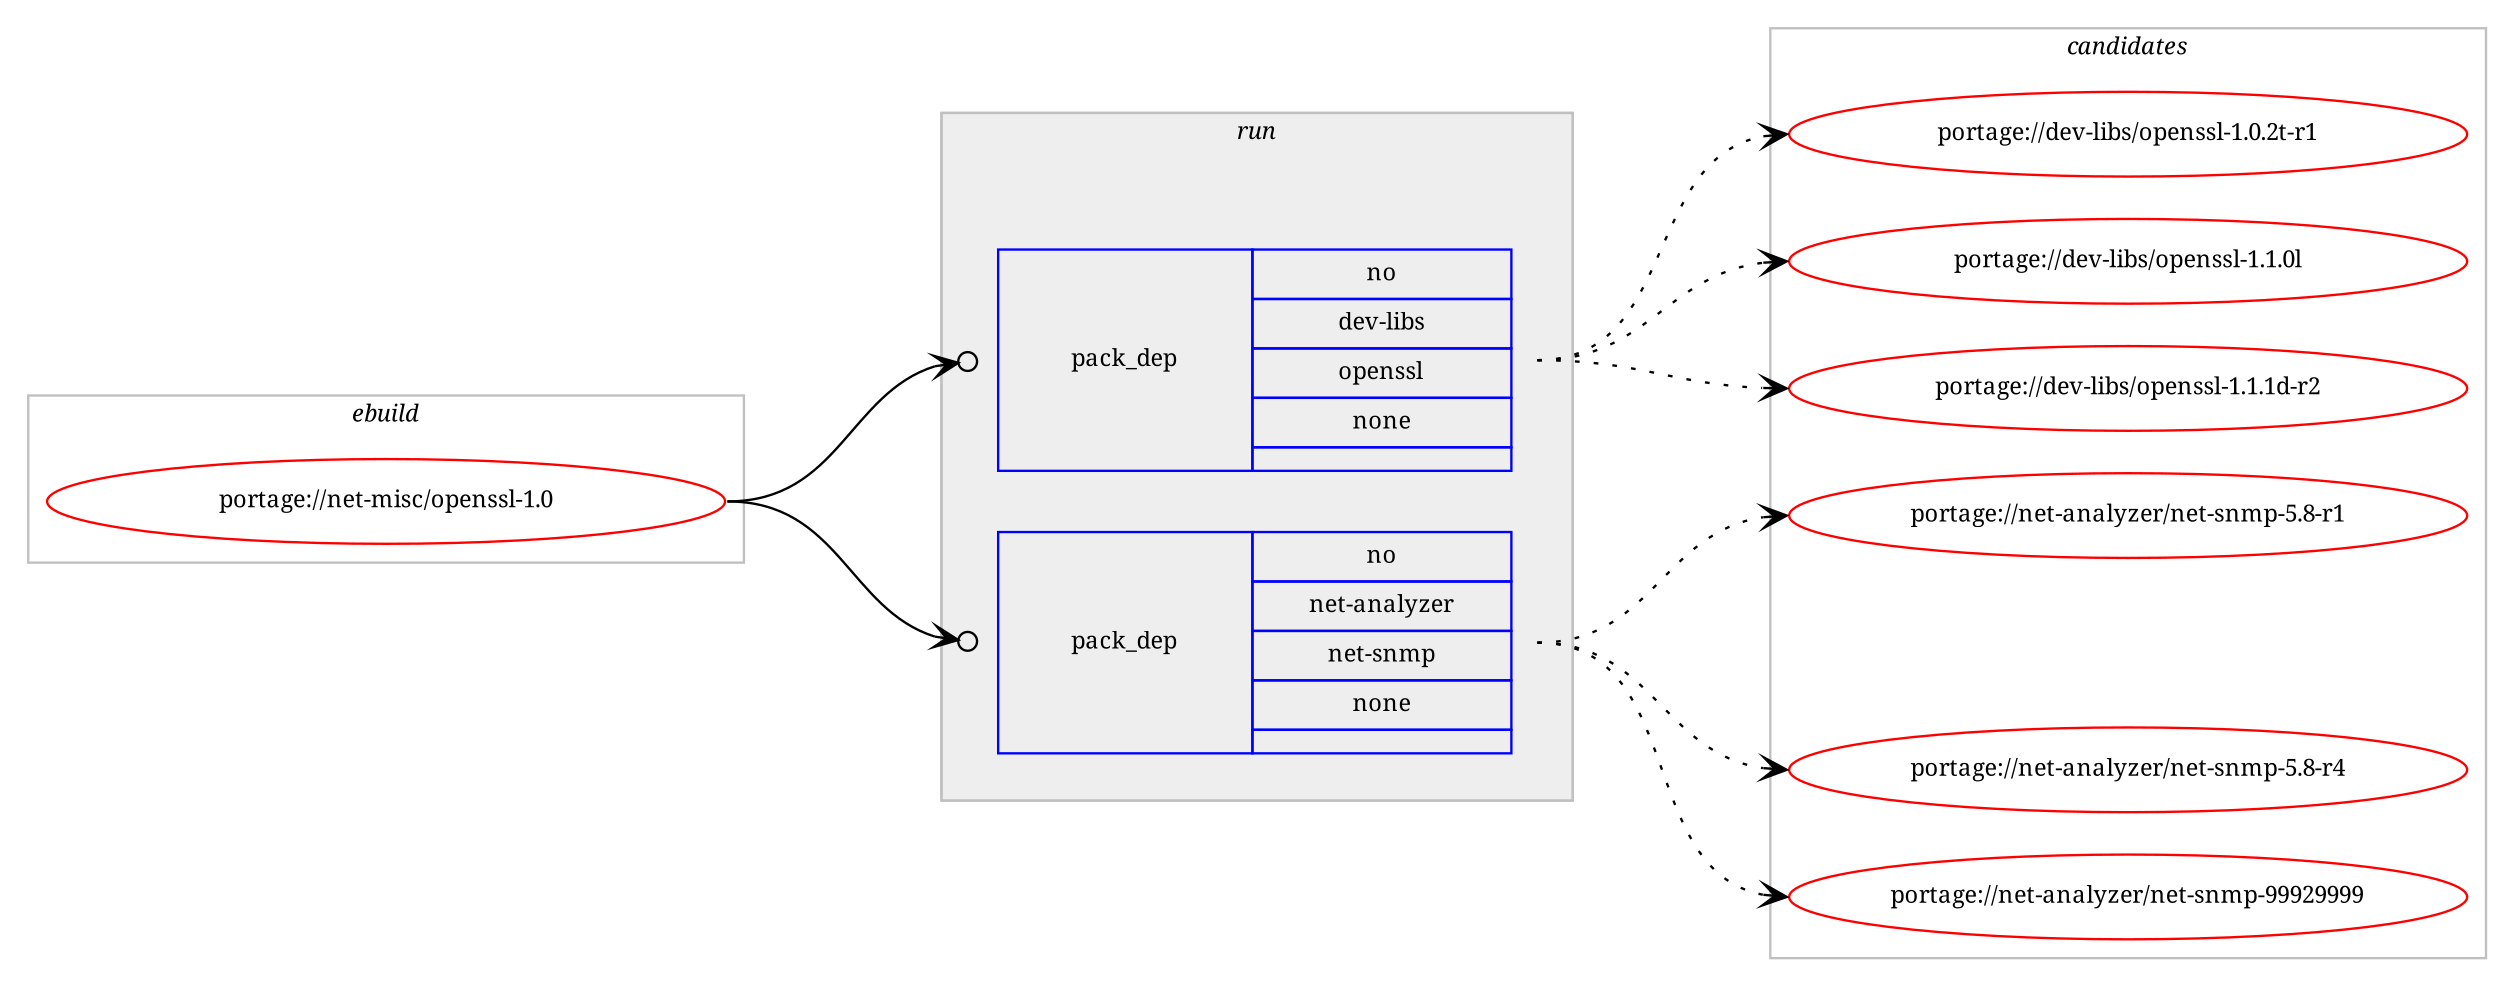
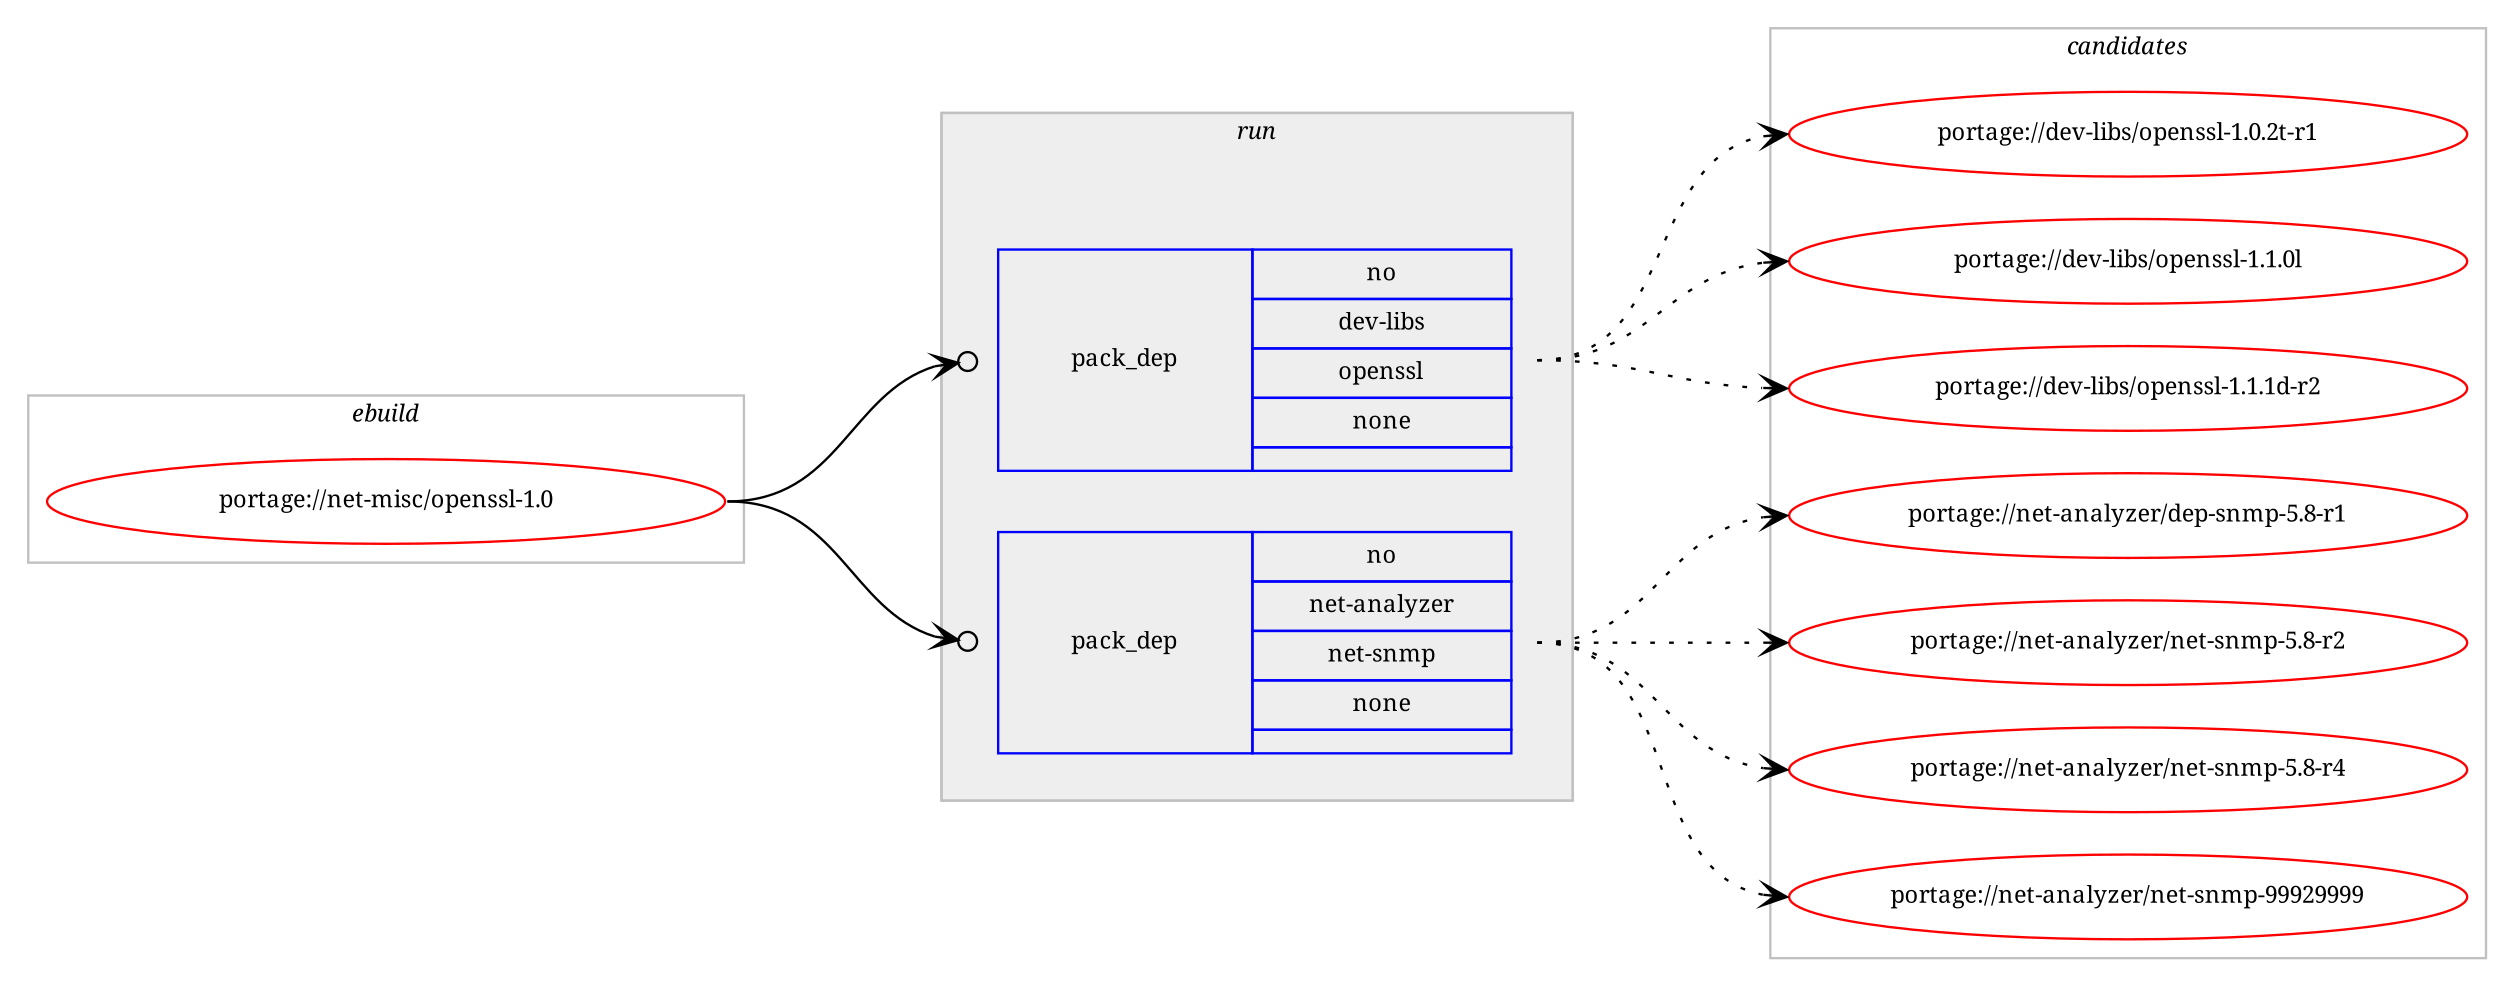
node "portage://net-analyzer/net-snmp-5.8-r1": label "portage://net-analyzer/net-snmp-5.8-r1" -> "portage://net-analyzer/dep-snmp-5.8-r1"
node "portage://net-analyzer/net-snmp-5.8-r2": added
